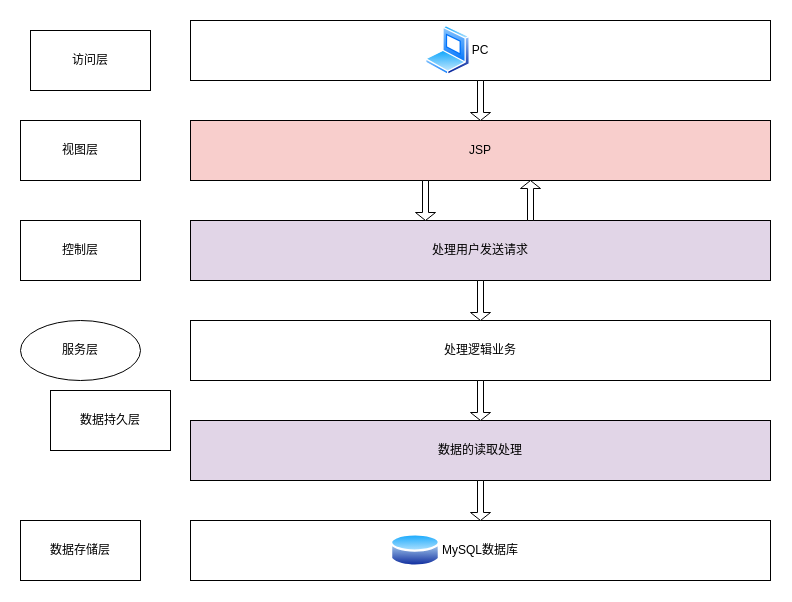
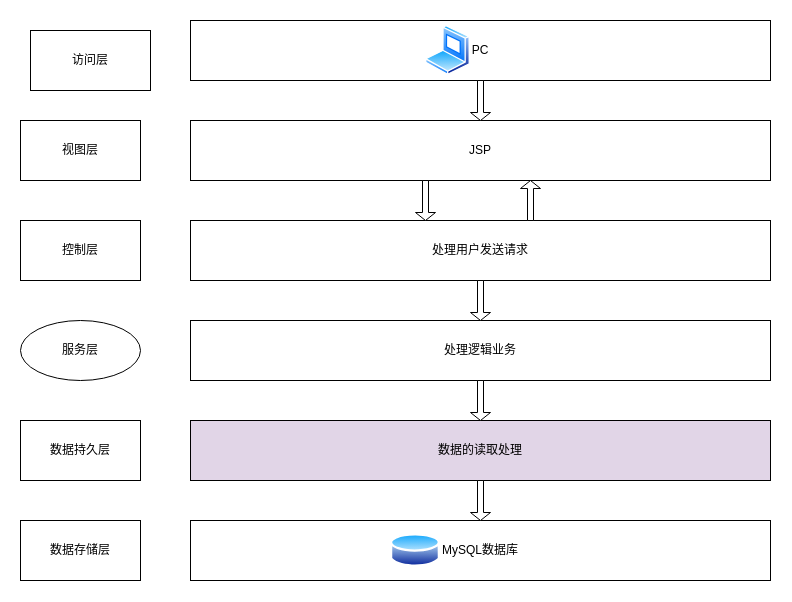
node "JSP": fillcolor #f8cecc -> #ffffff
node "处理用户发送请求": fillcolor #e1d5e7 -> #ffffff
node "数据持久层": moved (111, 421) -> (81, 451)
